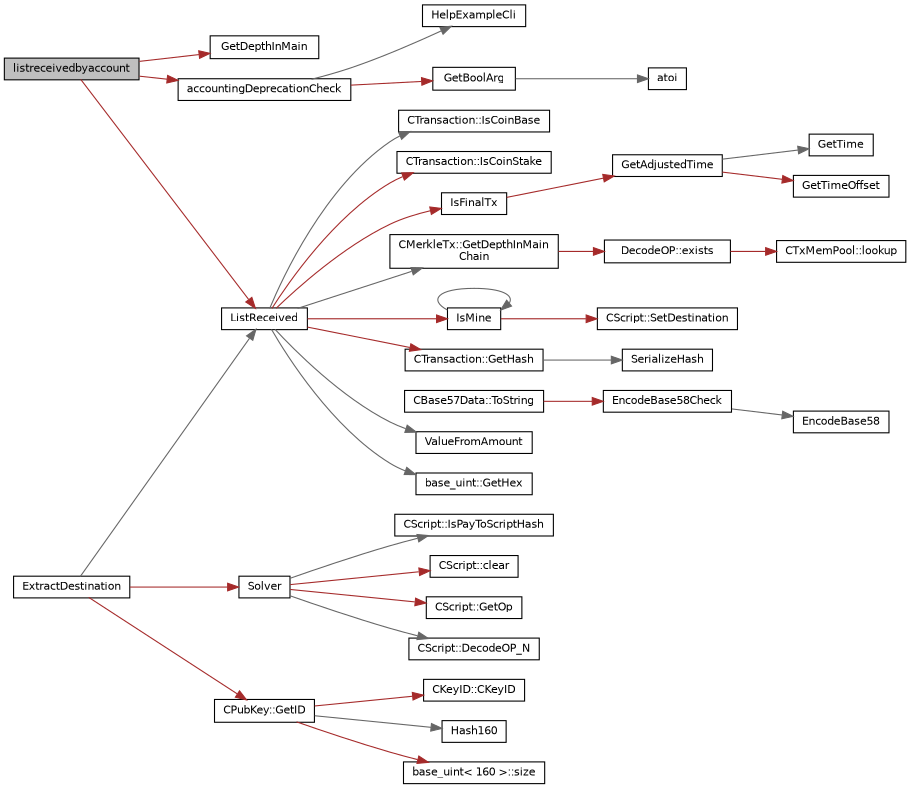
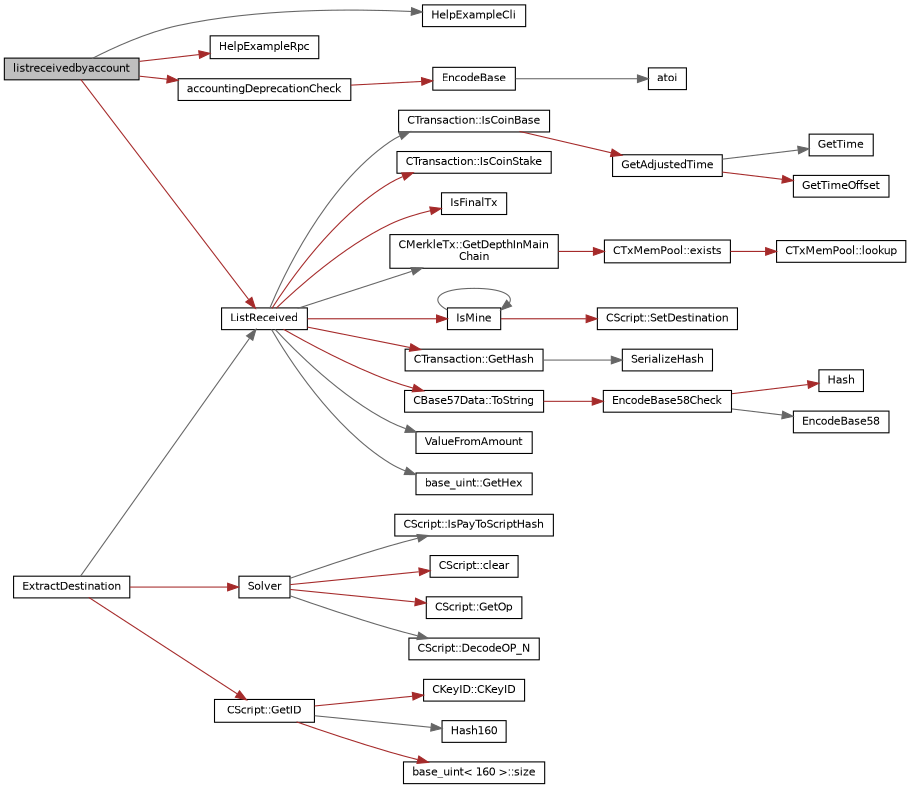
node "GetDepthInMain": label "GetDepthInMain" -> "HelpExampleRpc"
edge "accountingDeprecationCheck" -> "HelpExampleCli": now "listreceivedbyaccount" -> "HelpExampleCli"
node "GetBoolArg": label "GetBoolArg" -> "EncodeBase"
edge "IsFinalTx" -> "GetAdjustedTime": now "CTransaction::IsCoinBase" -> "GetAdjustedTime"
node "DecodeOP::exists": label "DecodeOP::exists" -> "CTxMemPool::exists"
edge "ListReceived" -> "CBase57Data::ToString": added
node "Hash": added
node "CPubKey::GetID": label "CPubKey::GetID" -> "CScript::GetID"
